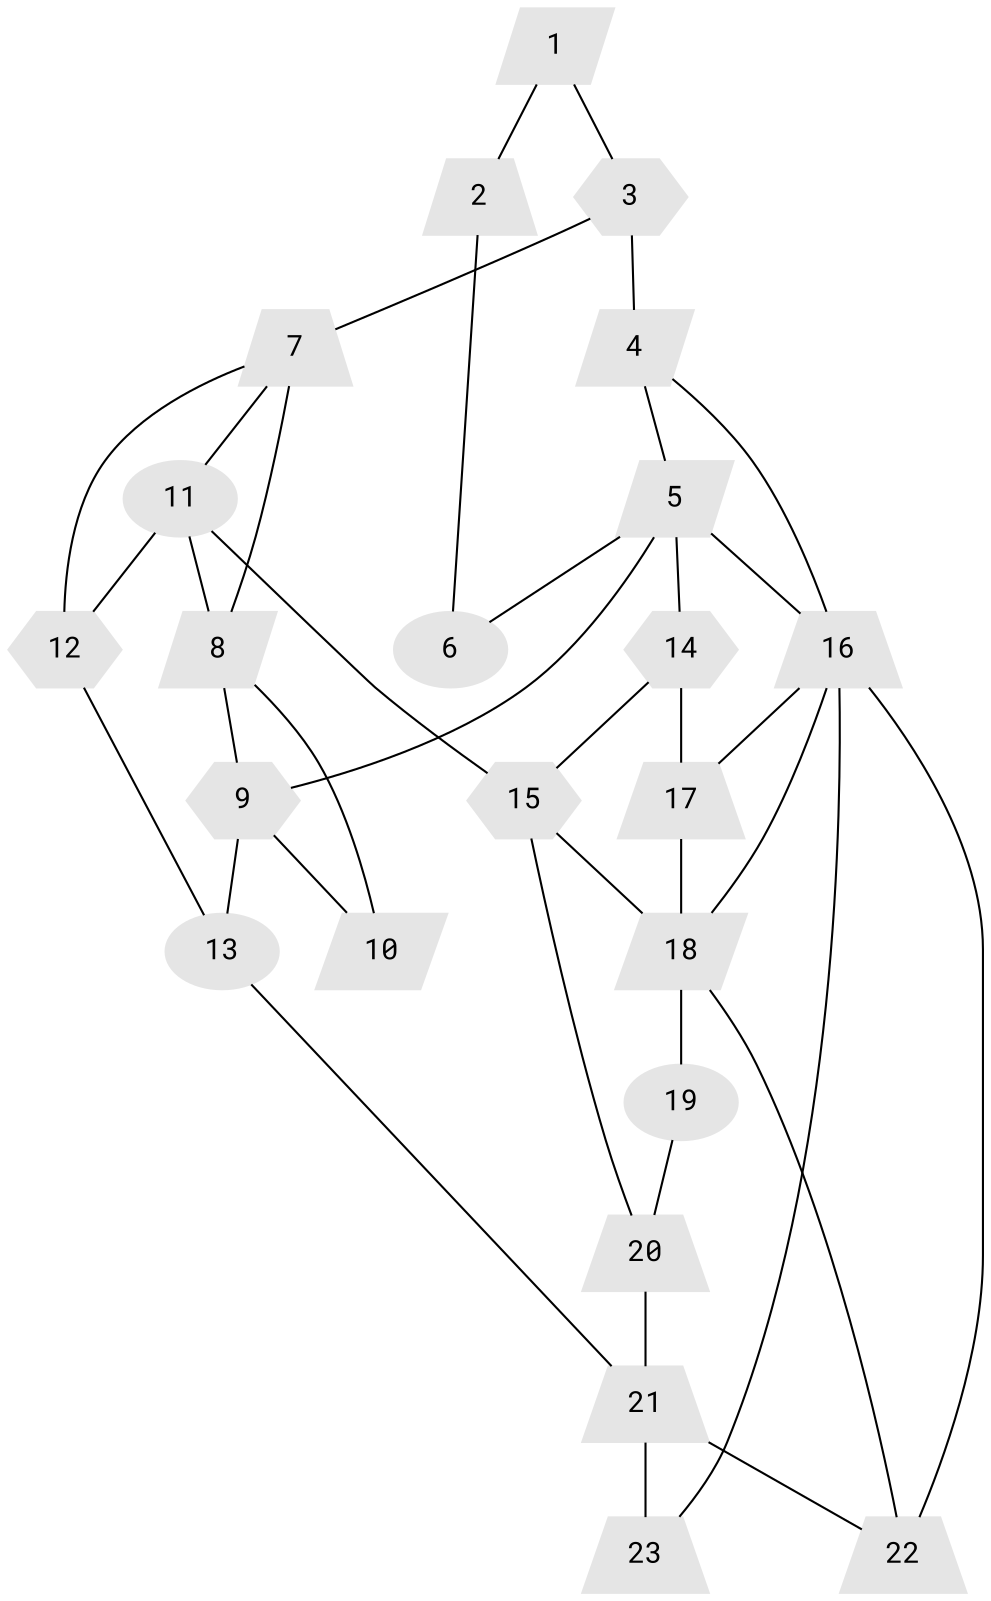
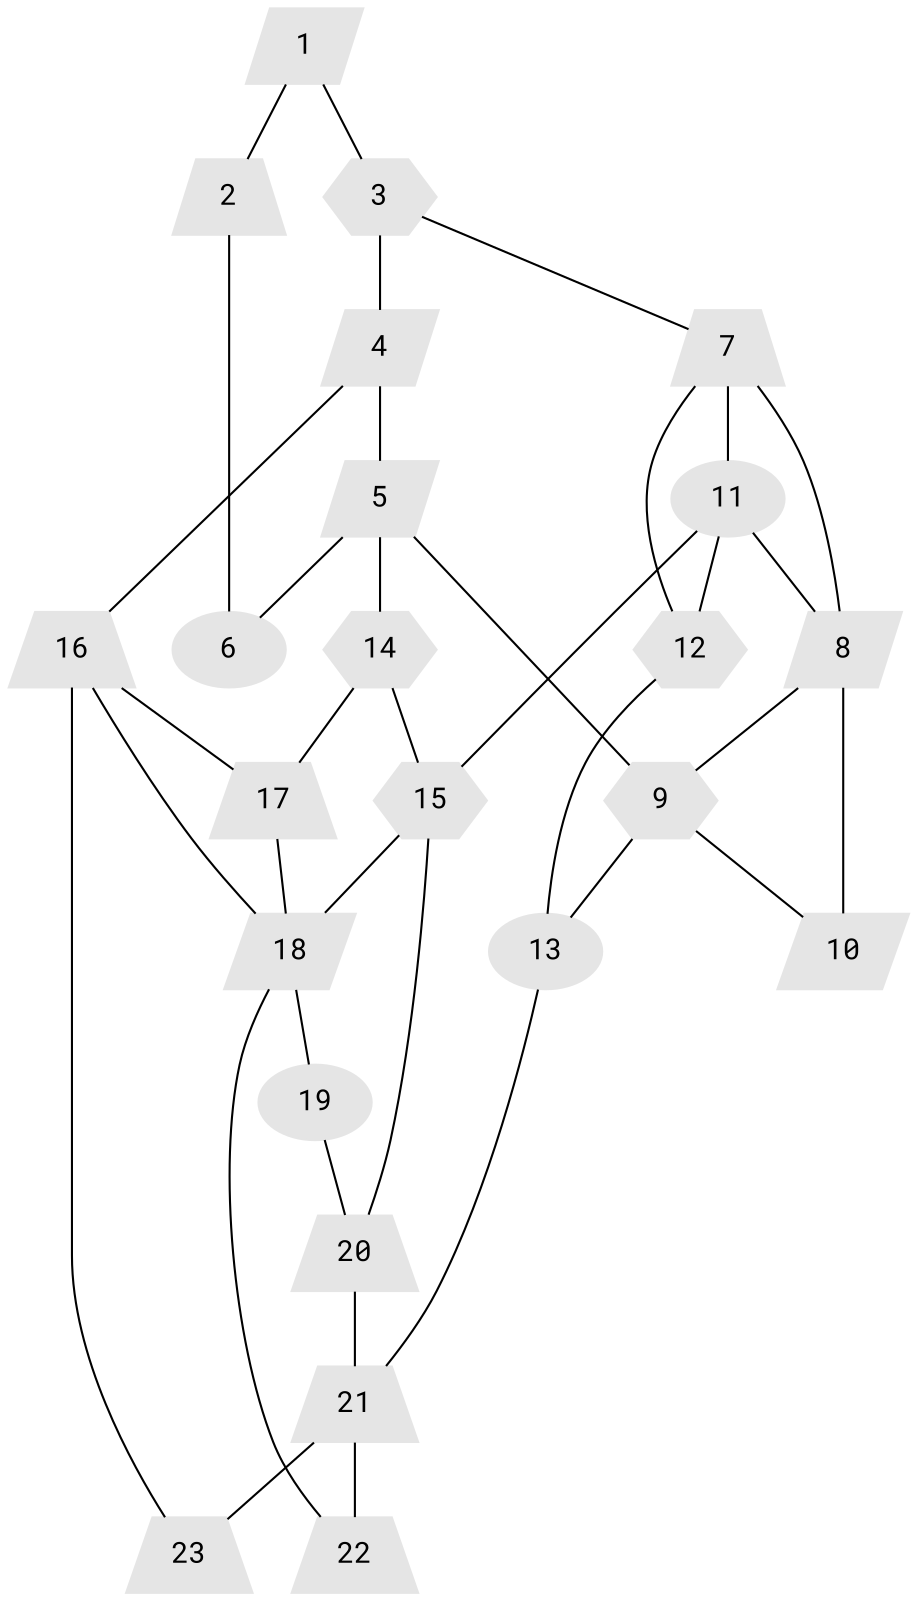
edge "5" -- "16": removed
edge "16" -- "22": removed
